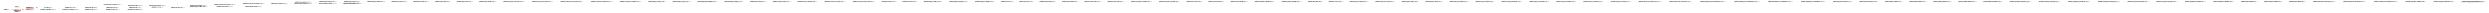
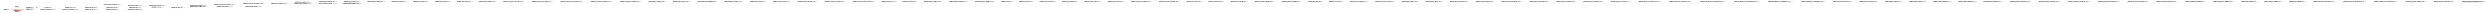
node "PulsarAdmin admin@@@2@@@['0', '0', '1']": fillcolor tomato -> lightgray
